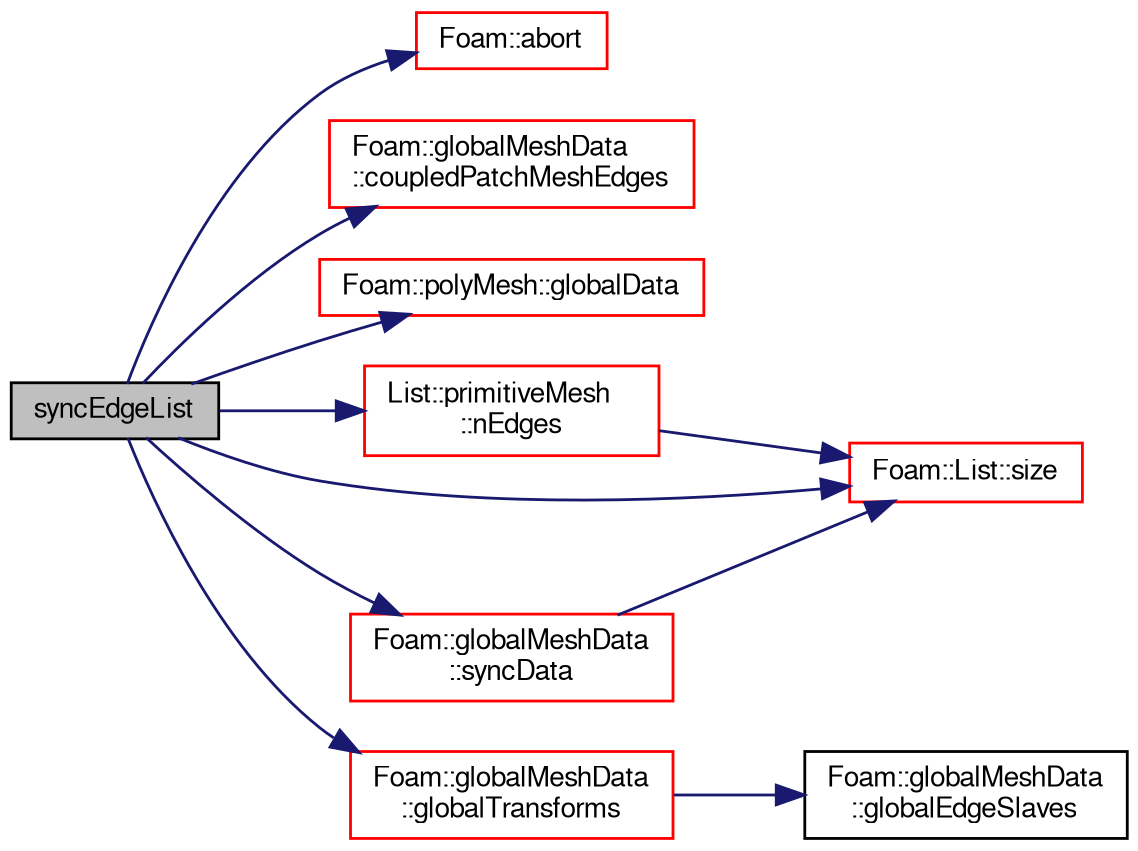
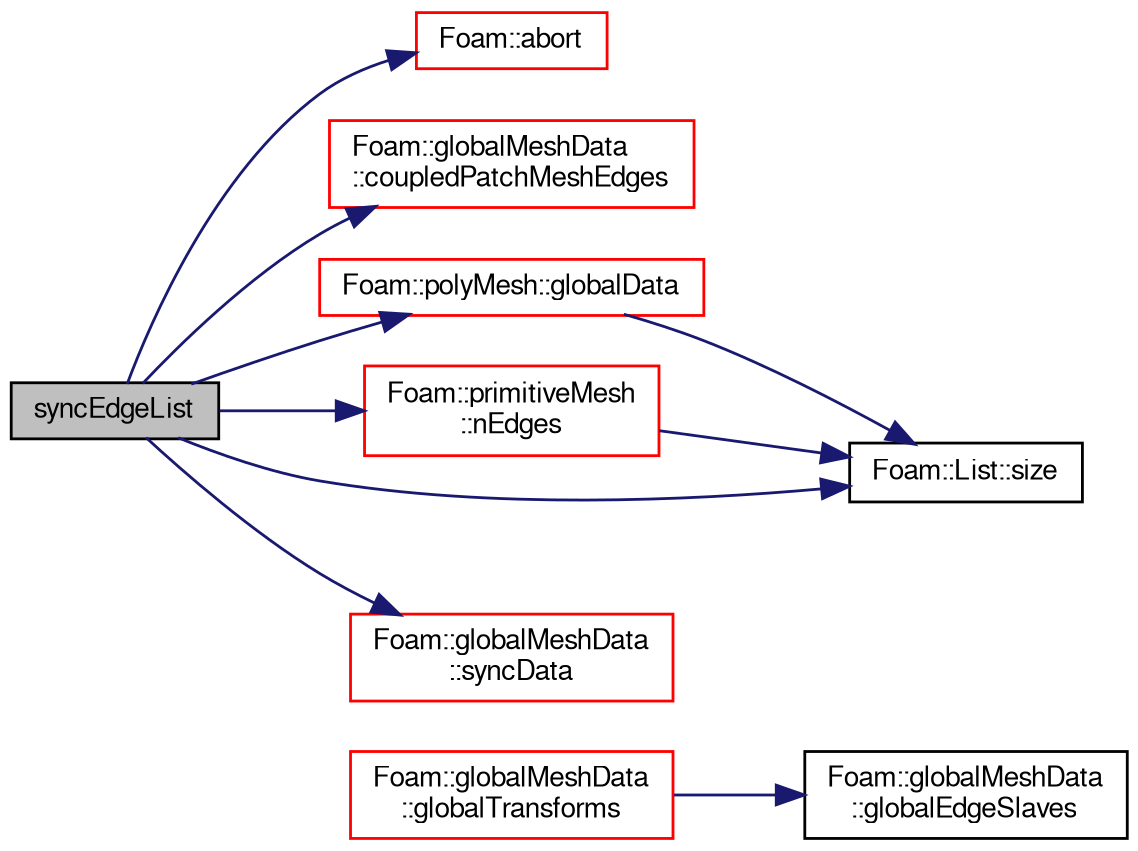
node "List::primitiveMesh ::nEdges": label "List::primitiveMesh ::nEdges" -> "Foam::primitiveMesh ::nEdges"
node "Foam::List::size": color red -> black
edge "Foam::globalMeshData ::syncData" -> "Foam::List::size": now "Foam::polyMesh::globalData" -> "Foam::List::size"
edge "syncEdgeList" -> "Foam::globalMeshData ::globalTransforms": removed
